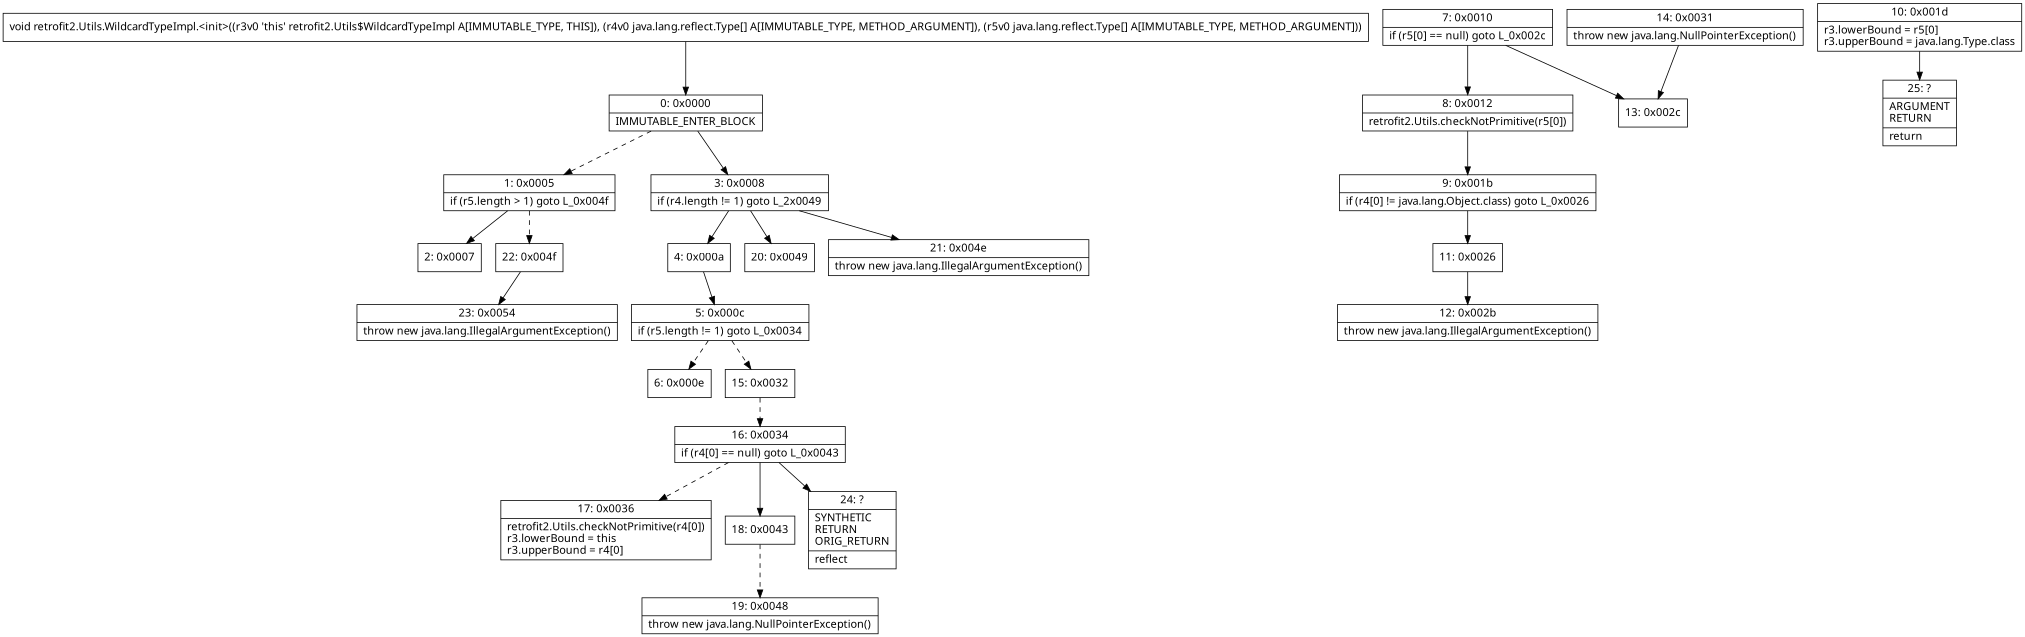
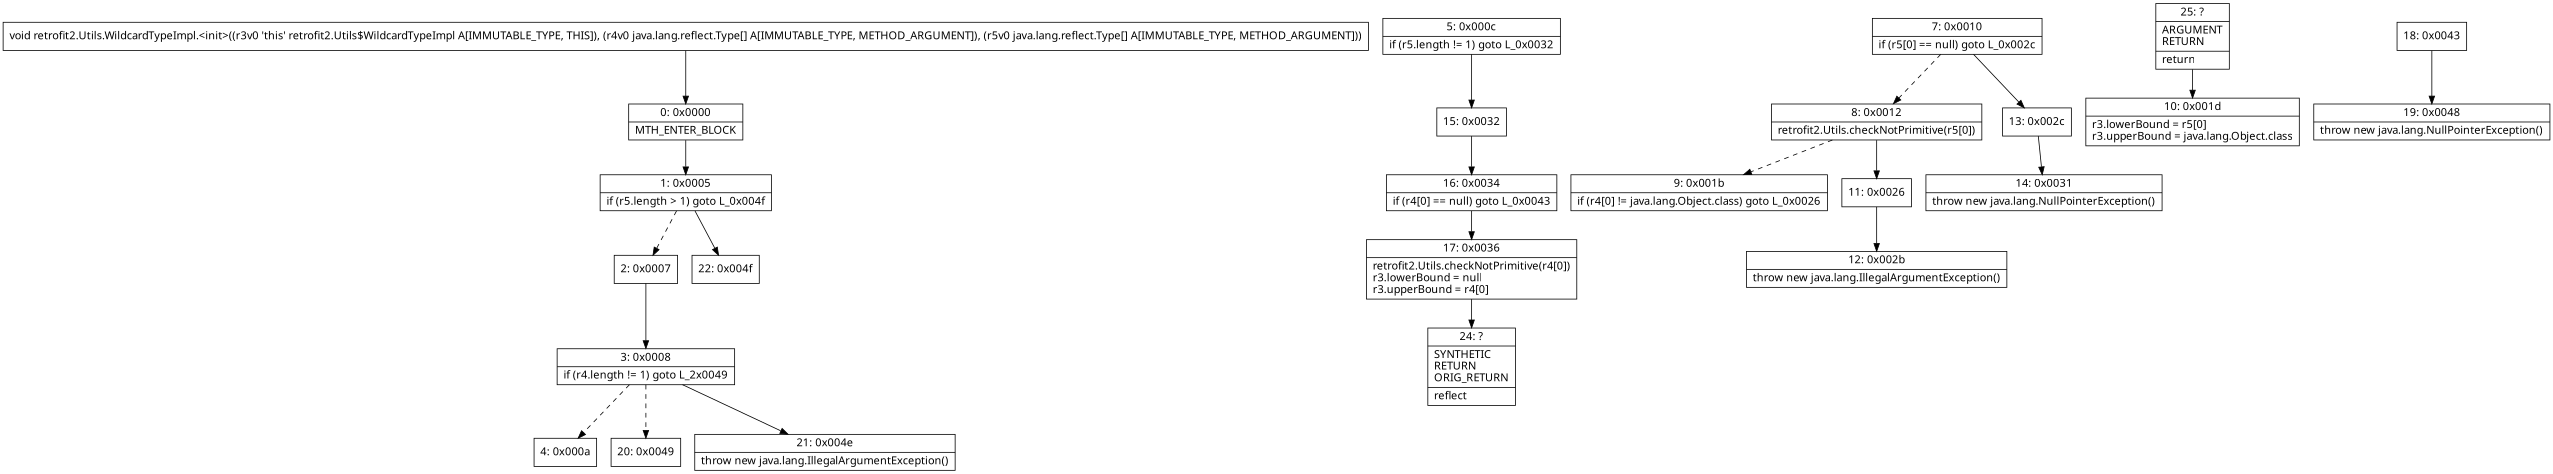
node "10: 0x001d": text "r3.upperBound = java.lang.Type.class" -> "r3.upperBound = java.lang.Object.class"
edge "10: 0x001d" -> "25: ?": reversed
edge "7: 0x0010" -> "8: 0x0012": style solid -> dashed
edge "14: 0x0031" -> "13: 0x002c": reversed
node "0: 0x0000": text "IMMUTABLE_ENTER_BLOCK" -> "MTH_ENTER_BLOCK"
edge "8: 0x0012" -> "9: 0x001b": style solid -> dashed
edge "0: 0x0000" -> "3: 0x0008": now "2: 0x0007" -> "3: 0x0008"
edge "0: 0x0000" -> "1: 0x0005": style dashed -> solid
edge "1: 0x0005" -> "22: 0x004f": style dashed -> solid
edge "9: 0x001b" -> "11: 0x0026": now "8: 0x0012" -> "11: 0x0026"
edge "3: 0x0008" -> "4: 0x000a": style solid -> dashed
edge "3: 0x0008" -> "20: 0x0049": style solid -> dashed
edge "1: 0x0005" -> "2: 0x0007": style solid -> dashed
edge "4: 0x000a" -> "5: 0x000c": removed
node "23: 0x0054": removed
node "5: 0x000c": text "if (r5.length != 1) goto L_0x0034" -> "if (r5.length != 1) goto L_0x0032"
edge "5: 0x000c" -> "15: 0x0032": style dashed -> solid
node "6: 0x000e": removed
edge "15: 0x0032" -> "16: 0x0034": style dashed -> solid
edge "16: 0x0034" -> "24: ?": now "17: 0x0036" -> "24: ?"
edge "16: 0x0034" -> "17: 0x0036": style dashed -> solid
edge "16: 0x0034" -> "18: 0x0043": removed
node "17: 0x0036": text "r3.lowerBound = this" -> "r3.lowerBound = null"
edge "18: 0x0043" -> "19: 0x0048": style dashed -> solid
